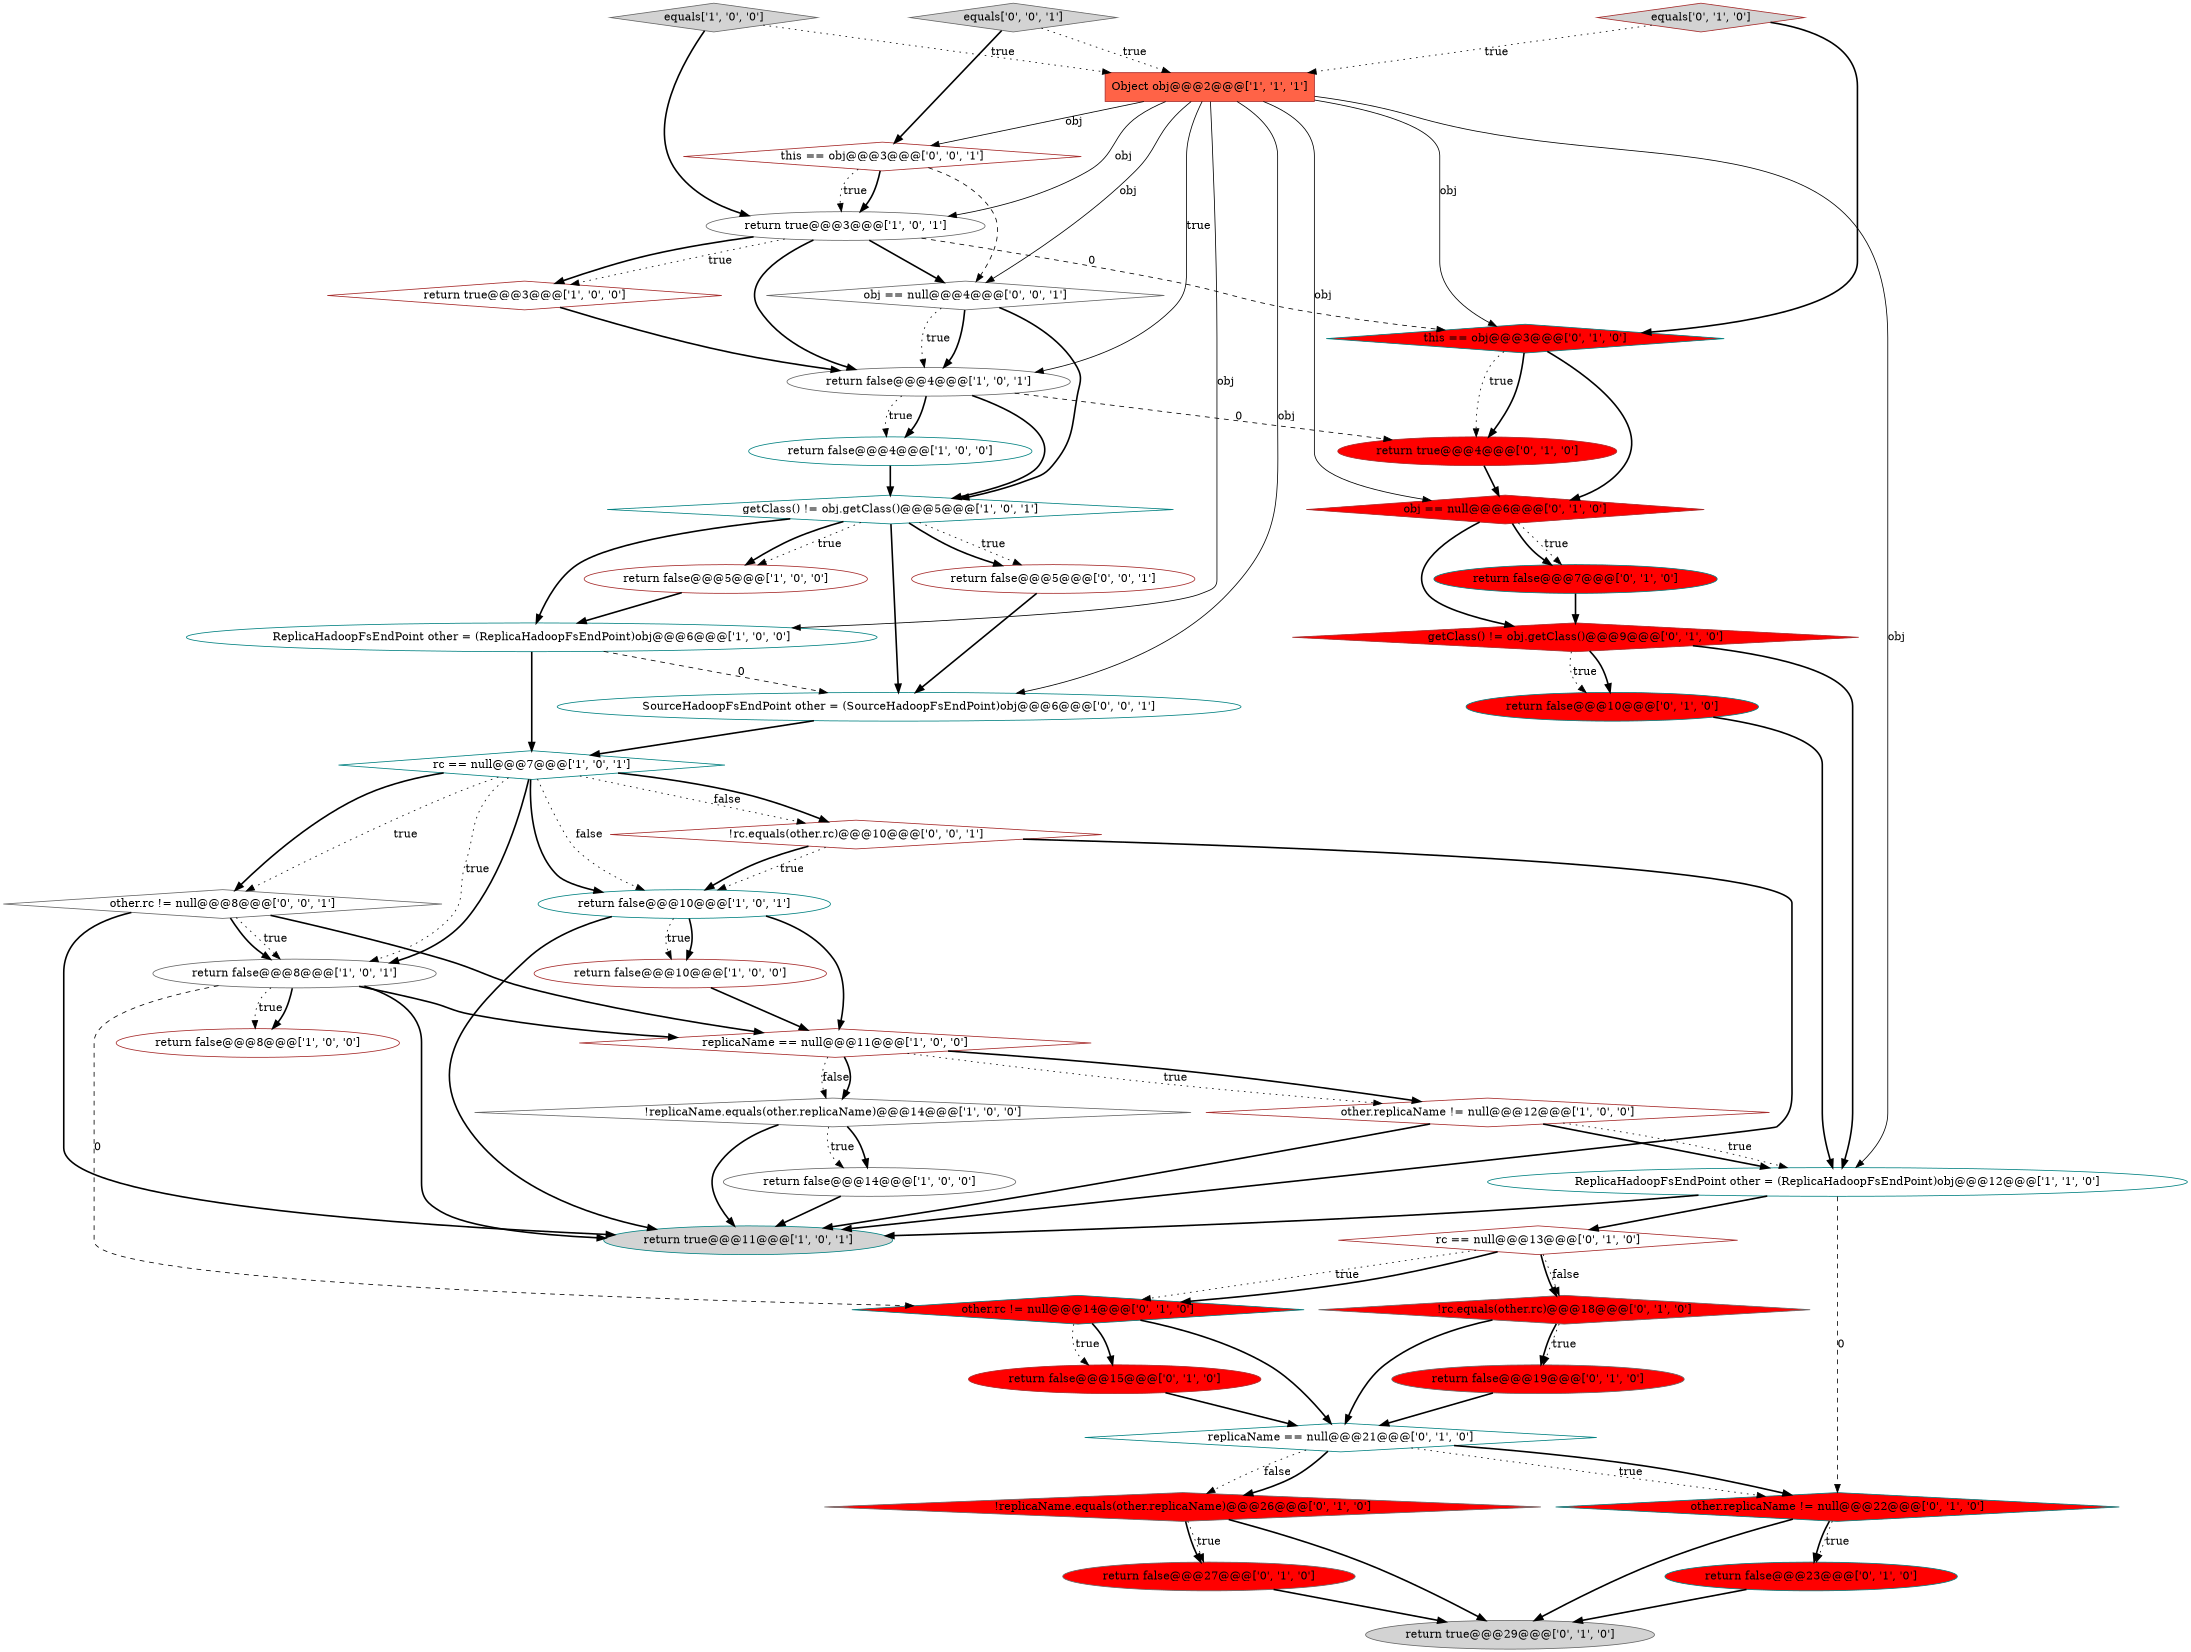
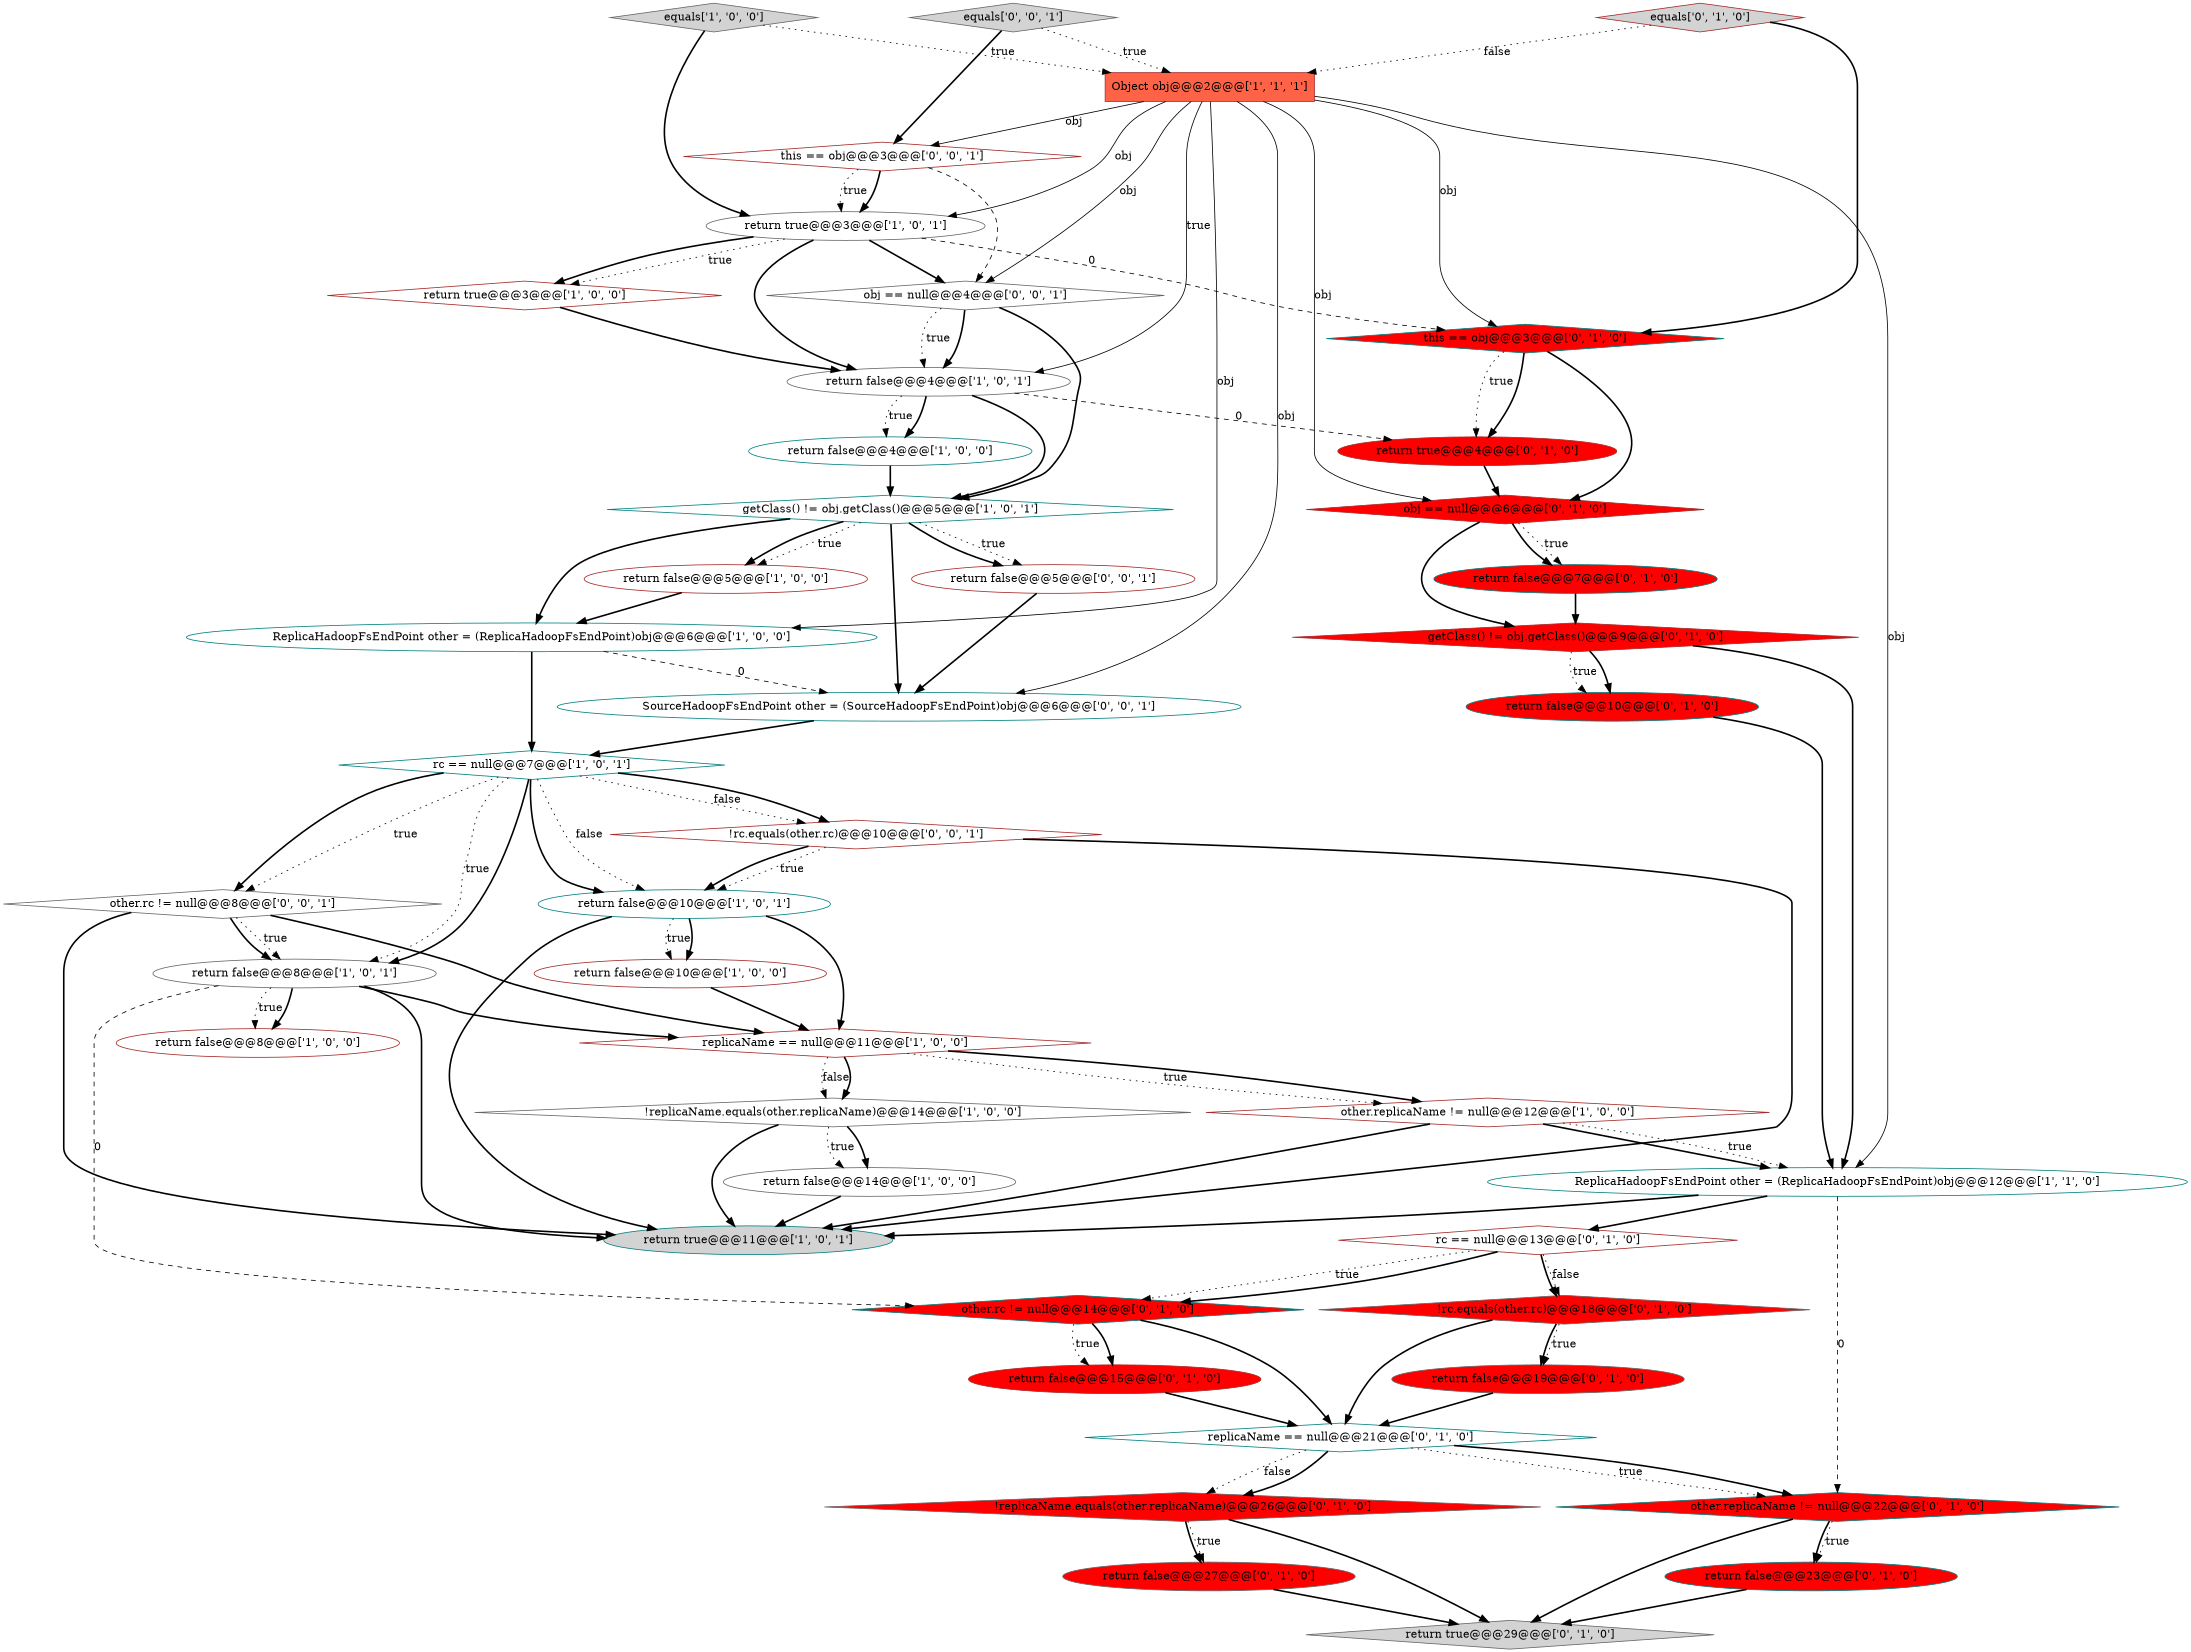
edge "equals['0', '1', '0']" -> "Object obj@@@2@@@['1', '1', '1']": label "true" -> "false"
node "return true@@@29@@@['0', '1', '0']": shape ellipse -> diamond
